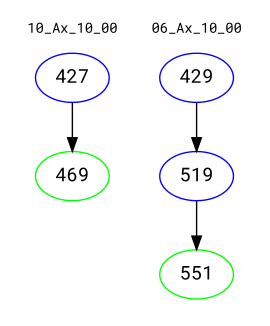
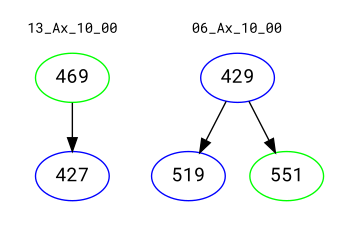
cluster "10_Ax_10_00": label "10_Ax_10_00" -> "13_Ax_10_00"
edge "427" -> "469": reversed
edge "519" -> "551": now "429" -> "551"
